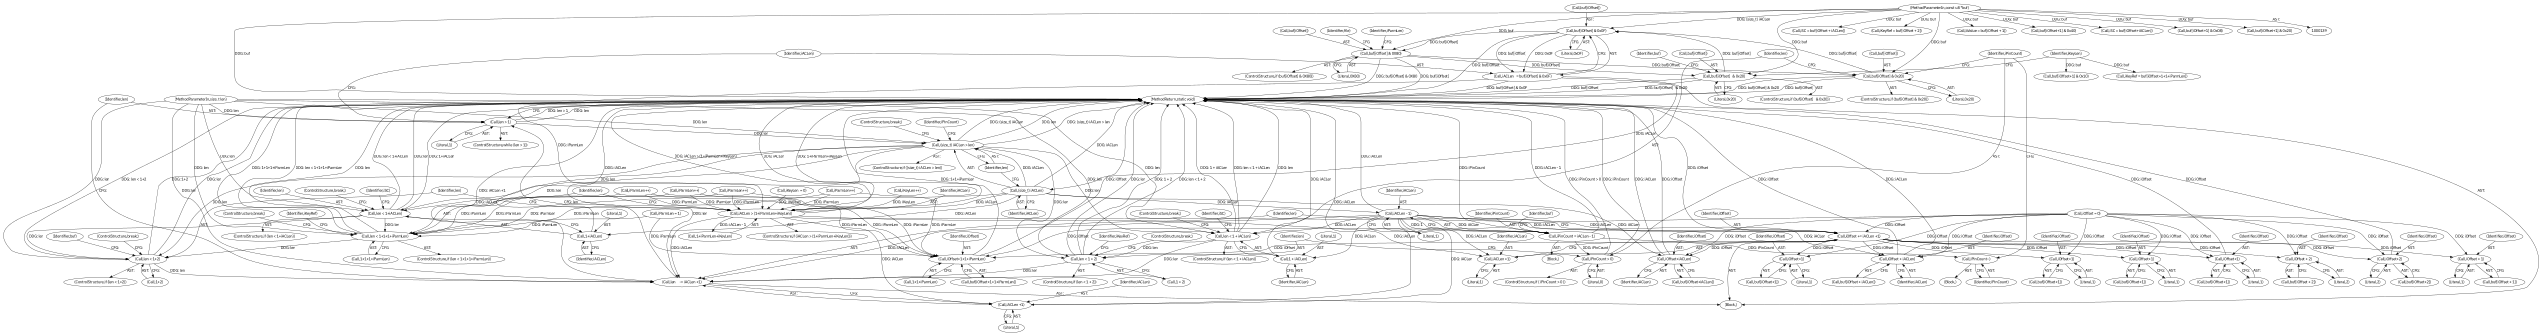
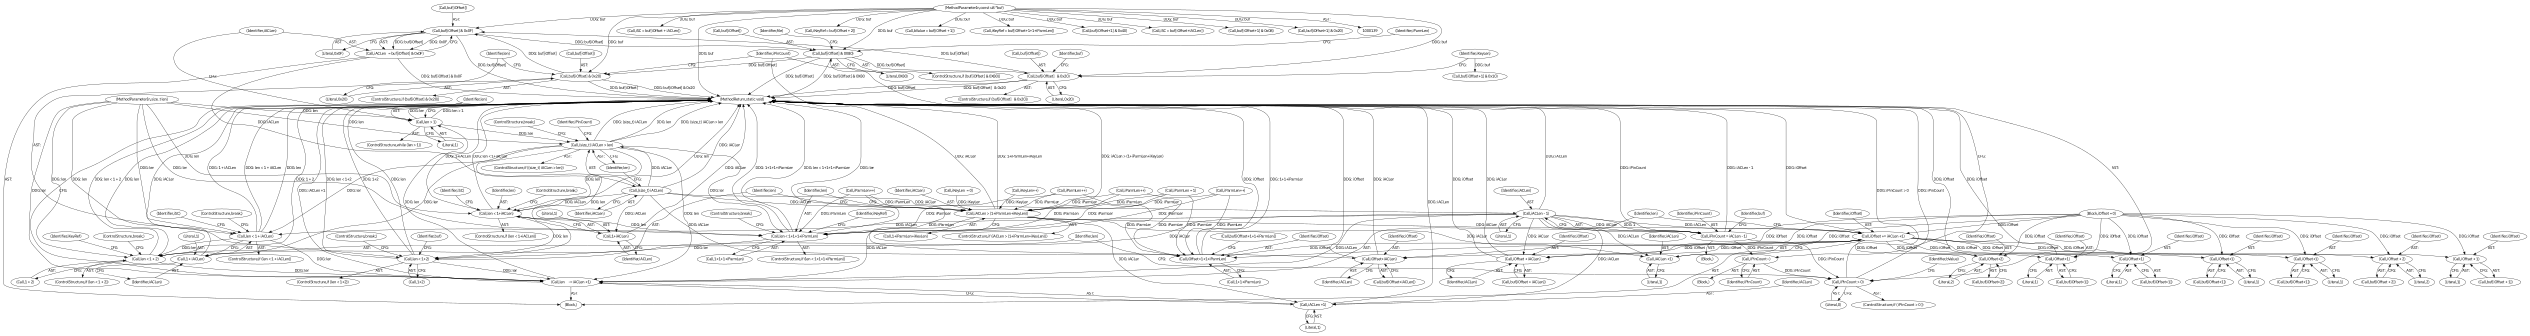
edge "(MethodParameterIn,const u8 *buf)" -> "(Call,buf[iOffset] & 0x0F)": label "DDG: (size_t) iACLen" -> "DDG: buf"
edge "(Identifier,iKeyLen)" -> "(Call,iKeyRef = buf[iOffset+1+1+iParmLen])": now "(MethodParameterIn,const u8 *buf)" -> "(Call,iKeyRef = buf[iOffset+1+1+iParmLen])"
edge "(Call,iACLen   = buf[iOffset] & 0x0F)" -> "(Call,iACLen > (1+iParmLen+iKeyLen))": now "(Call,iParmLen = 1)" -> "(Call,iACLen > (1+iParmLen+iKeyLen))"
edge "(Call,len     -= iACLen +1)" -> "(Call,len > 1)": label "CFG: len" -> "DDG: len"
node "(Call,iOffset = 0)": label "(Call,iOffset = 0)" -> "(Block,iOffset = 0)"
edge "(Call,iACLen > (1+iParmLen+iKeyLen))" -> "(Call,1+iParmLen+iKeyLen)": label "DDG: iACLen - 1" -> "CFG: "
node "(Identifier,bValue)": added
edge "(Call,iOffset+1+1+iParmLen)" -> "(Call,buf[iOffset+1+1+iParmLen])": removed, label "AST:"
edge "(Call,iPinCount--)" -> "(Call,iPinCount > 0)": added, label "DDG: iPinCount"
